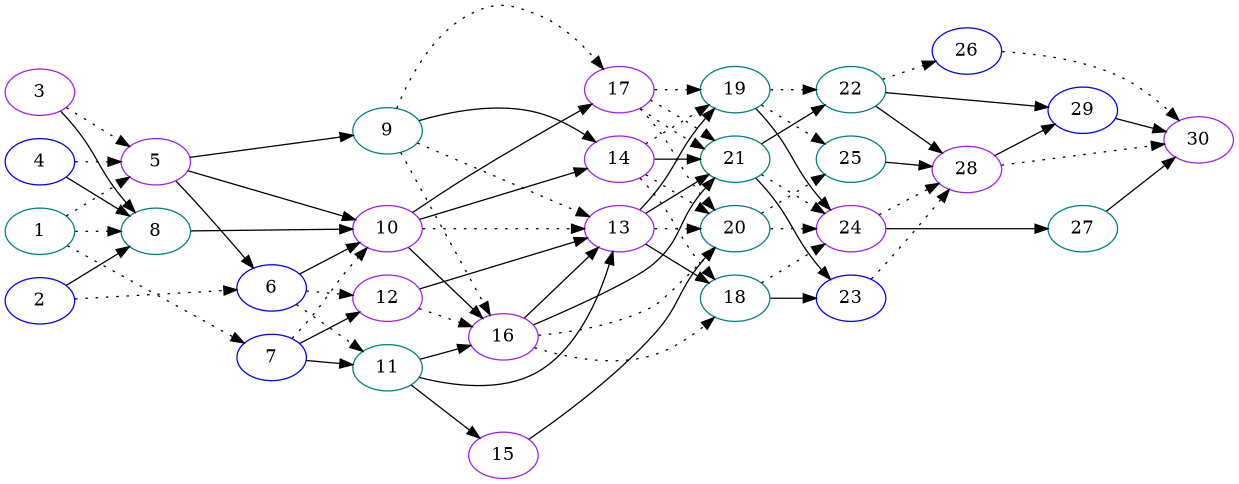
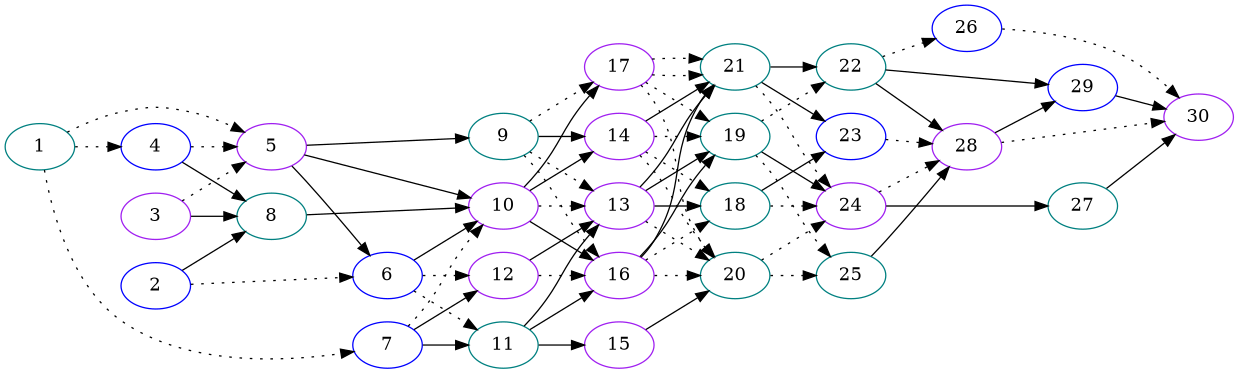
edge "1" -> "8": now "1" -> "4"
edge "16" -> "13": now "16" -> "19"
